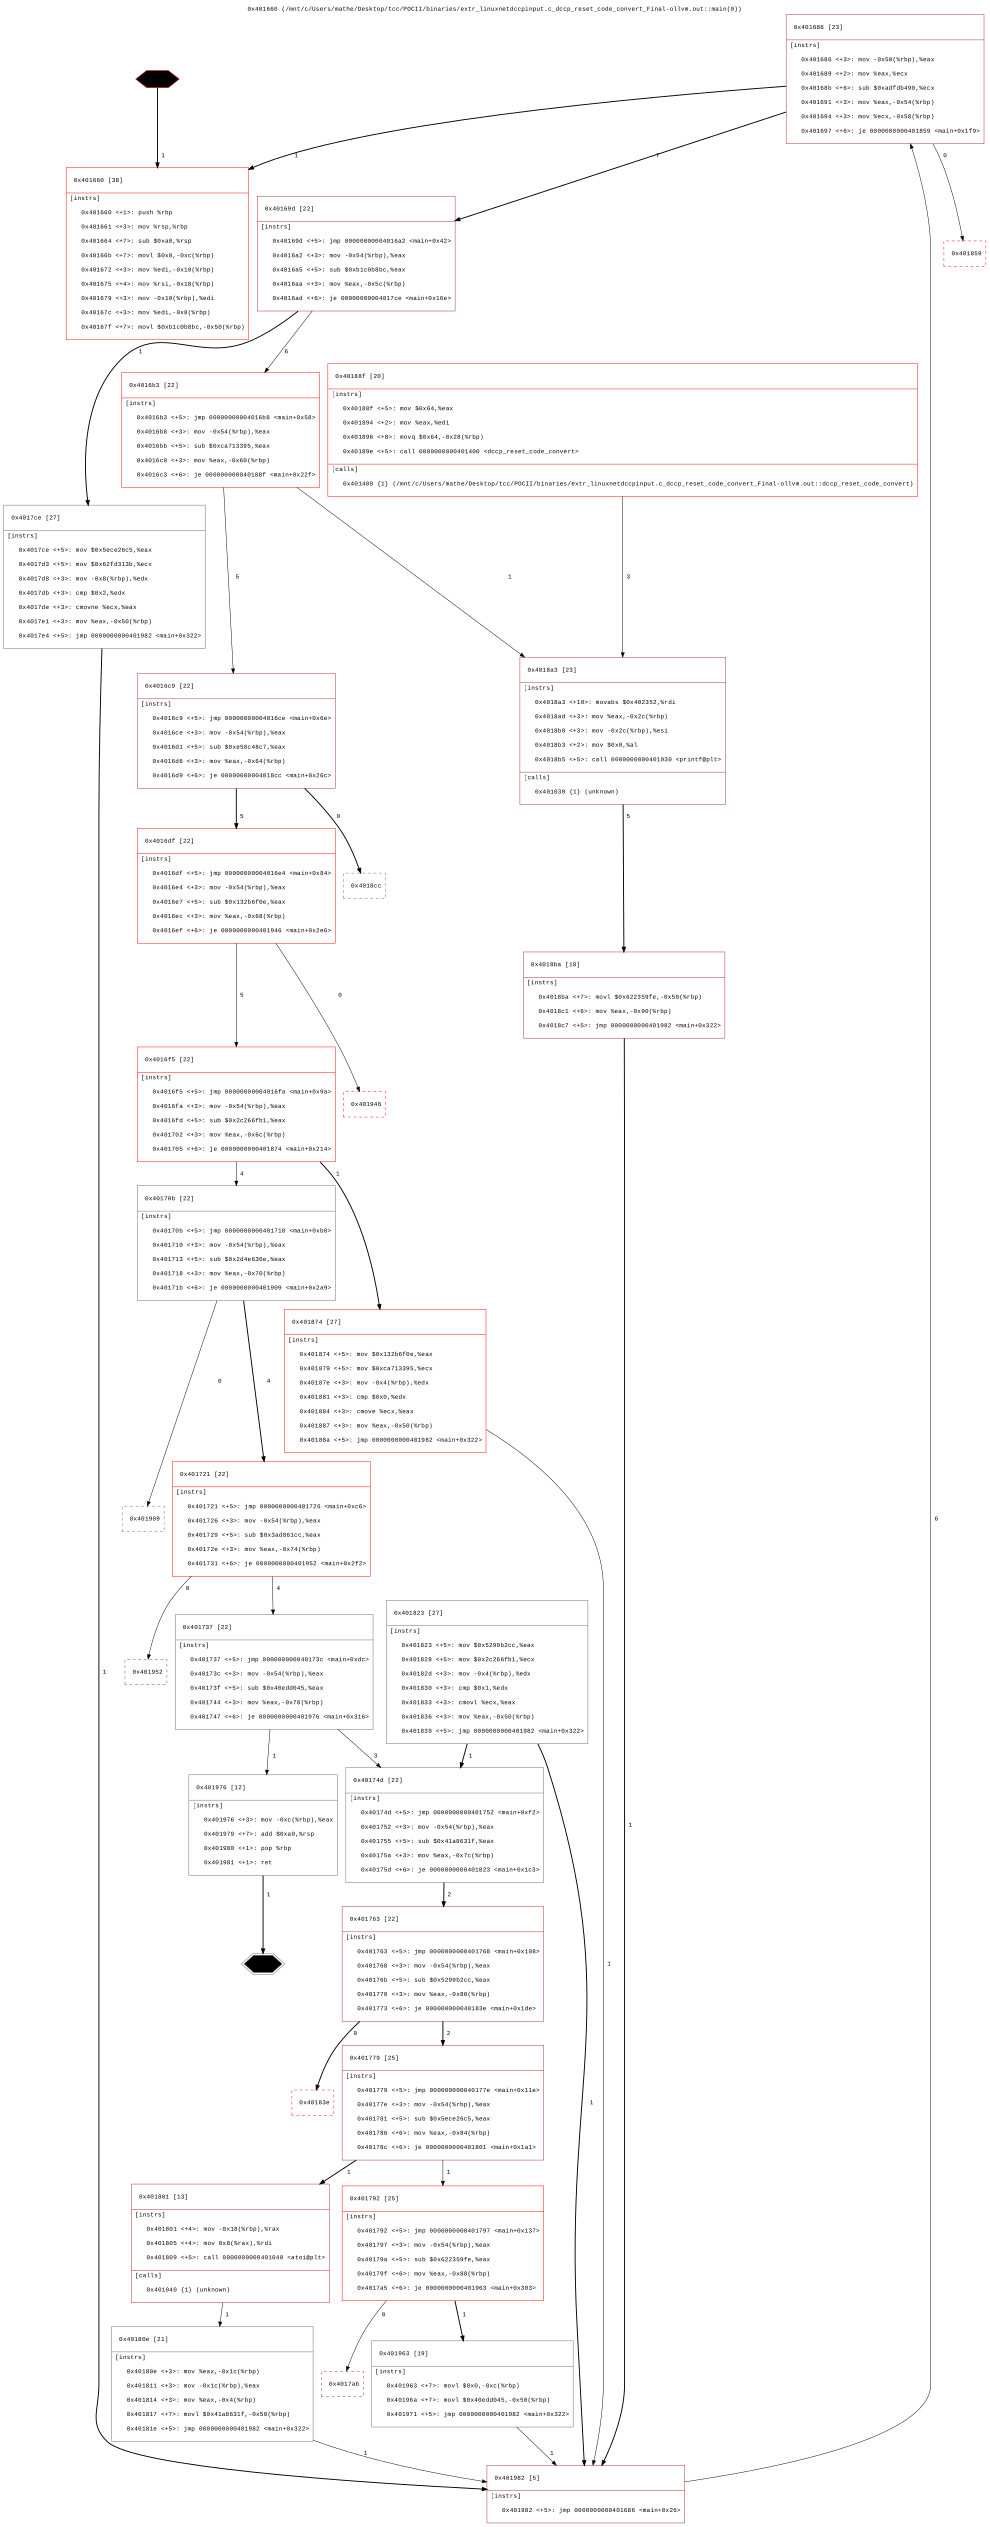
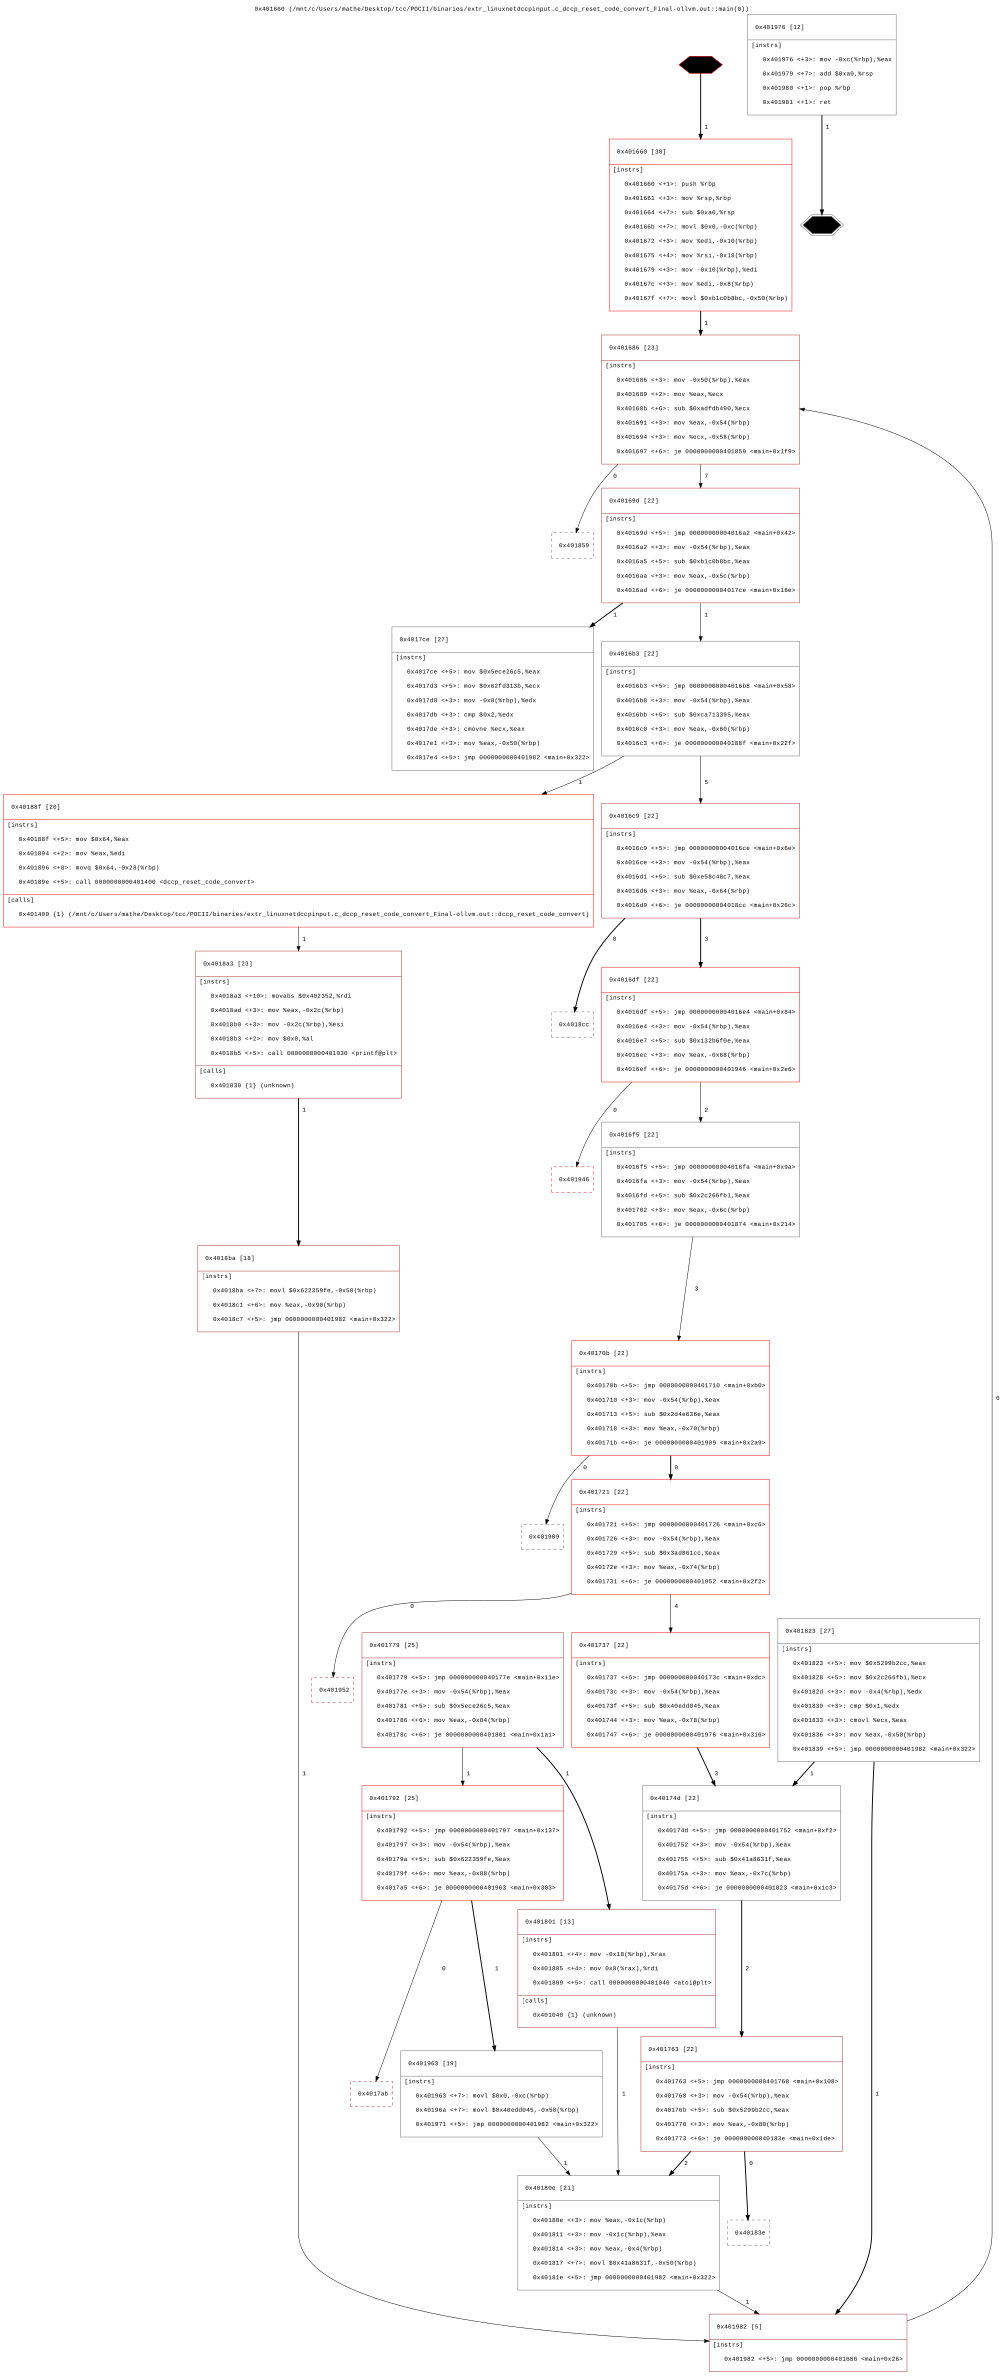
edge "0x401686 [23]" -> "0x401660 [38]": reversed
edge "0x401686 [23]" -> "0x40169d [22]": style bold -> solid
node "0x401859": color red -> gray40
edge "0x40169d [22]" -> "0x4016b3 [22]": label " 6" -> " 1"
node "0x4016b3 [22]": color red -> gray40
edge "0x4016b3 [22]" -> "0x4018a3 [23]": now "0x4016b3 [22]" -> "0x40188f [20]"
edge "0x40188f [20]" -> "0x4018a3 [23]": label " 3" -> " 1"
edge "0x4016c9 [22]" -> "0x4016df [22]": label " 5" -> " 3"
edge "0x4018a3 [23]" -> "0x4018ba [18]": label " 5" -> " 1"
edge "0x4016df [22]" -> "0x4016f5 [22]": label " 5" -> " 2"
node "0x4016f5 [22]": color red -> gray40
edge "0x4016f5 [22]" -> "0x40170b [22]": label " 4" -> " 3"
node "0x40170b [22]": color gray40 -> red
edge "0x40170b [22]" -> "0x401721 [22]": label " 4" -> " 0"
node "0x401874 [27]": removed
node "0x401737 [22]": color gray40 -> red
edge "0x4017ce [27]" -> "0x401982 [5]": removed, label "1"
edge "0x401737 [22]" -> "0x40174d [22]": style solid -> bold
edge "0x401737 [22]" -> "0x401976 [12]": removed, label "1"
edge "0x4018ba [18]" -> "0x401982 [5]": style bold -> solid
edge "0x401763 [22]" -> "0x401779 [25]": now "0x401763 [22]" -> "0x40180e [21]"
node "0x40183e": color red -> gray40
edge "0x401963 [19]" -> "0x401982 [5]": now "0x401963 [19]" -> "0x40180e [21]"
